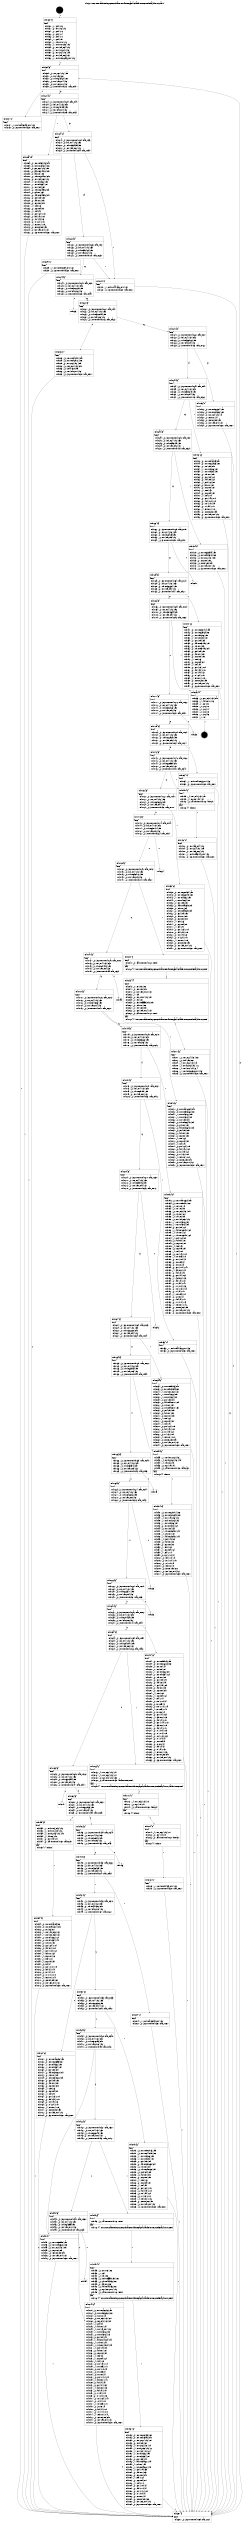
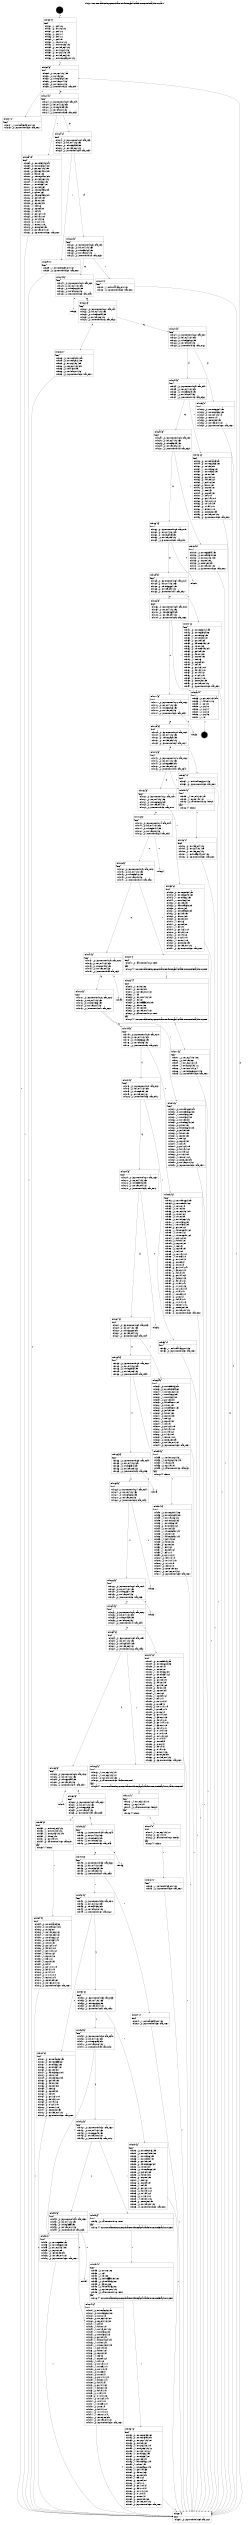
edge "0x40161a [22]" -> "0x401c1b [12]": now "0x40161a [22]" -> "0x402299 [12]"
